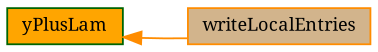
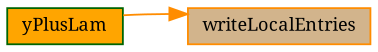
edge "writeLocalEntries" -> "yPlusLam": reversed
